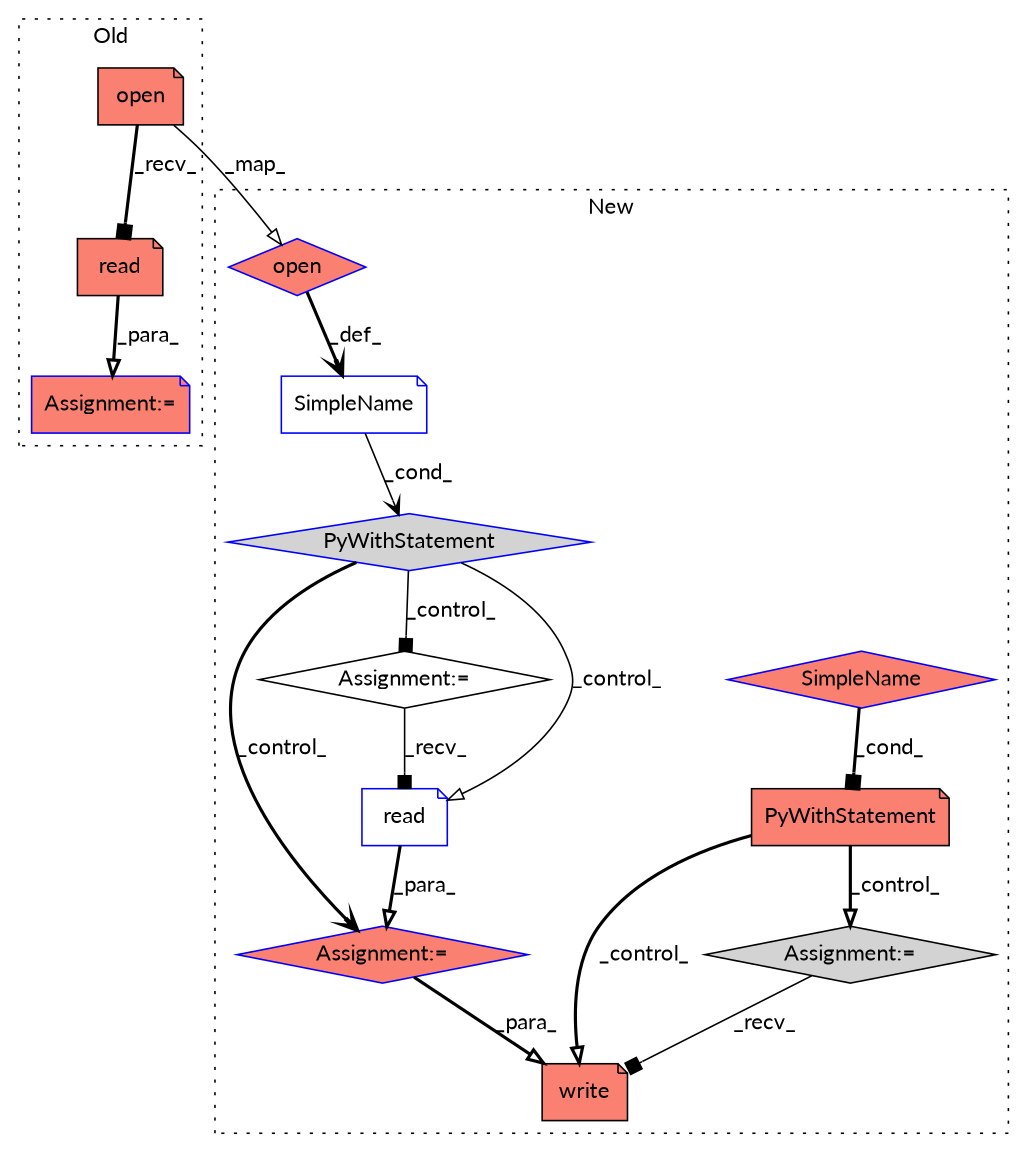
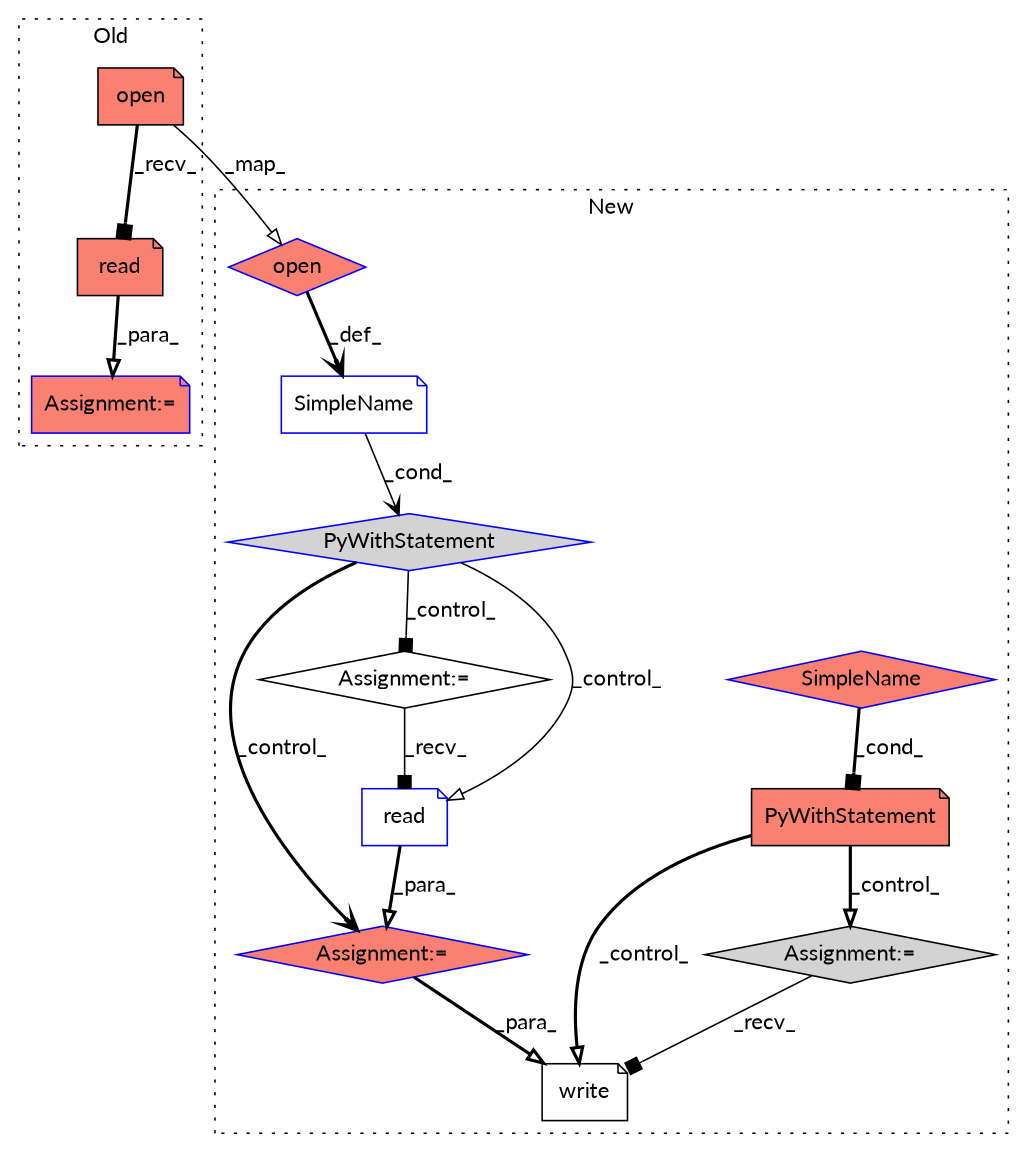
node "write": fillcolor salmon -> white
